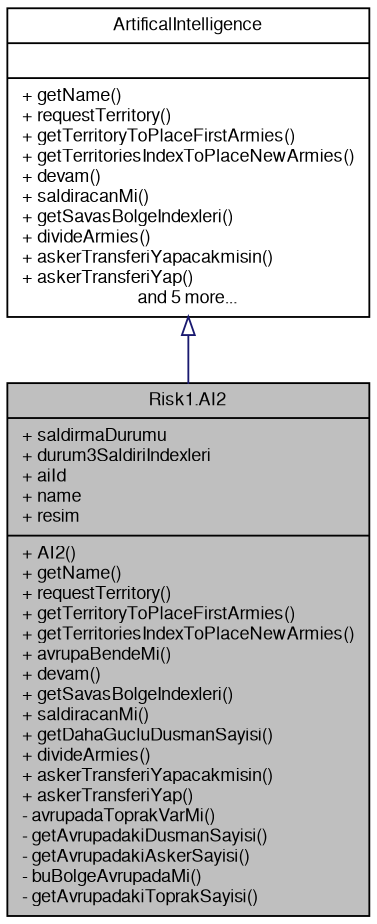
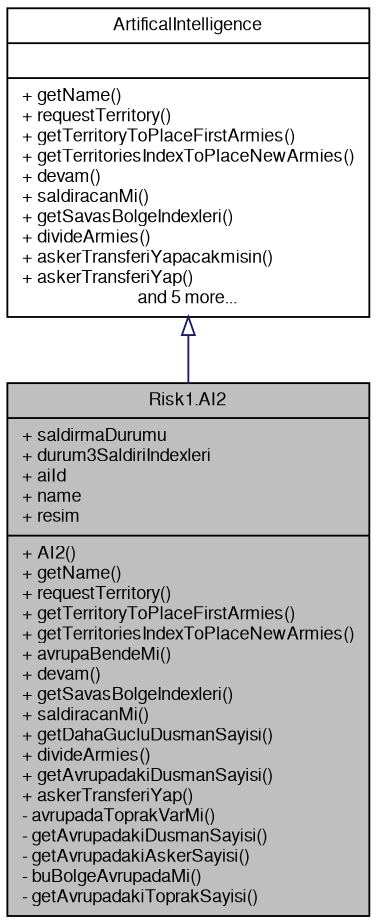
node "Risk1.AI2": text "+ askerTransferiYapacakmisin()" -> "+ getAvrupadakiDusmanSayisi()"
